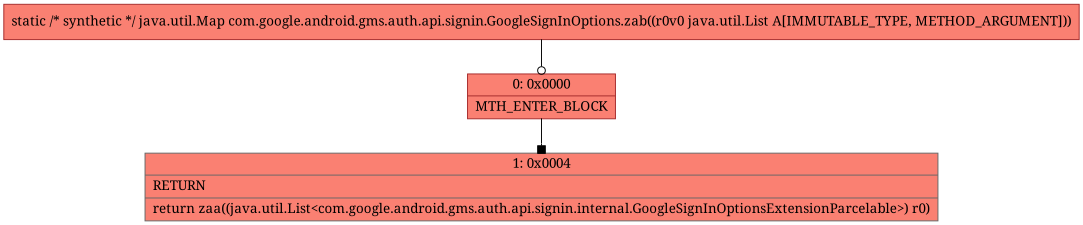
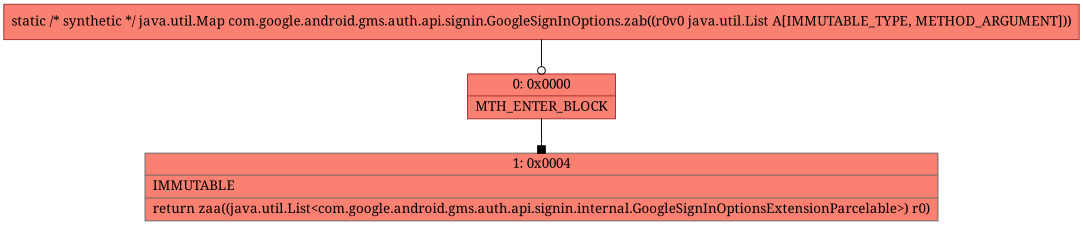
node "1: 0x0004": text "RETURN" -> "IMMUTABLE"
